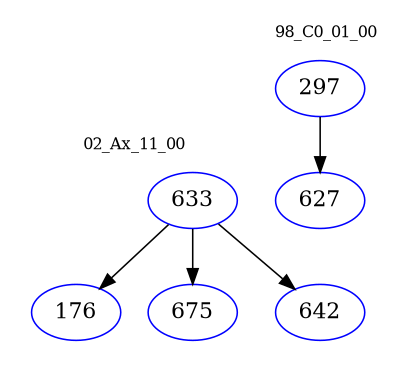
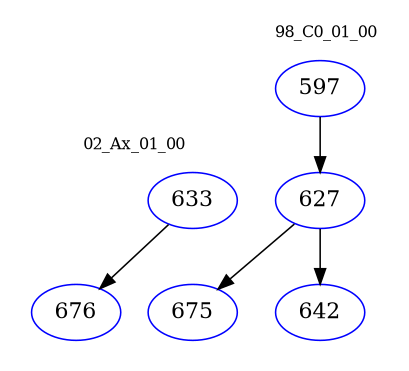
node "297": label "297" -> "597"
cluster "02_Ax_11_00": label "02_Ax_11_00" -> "02_Ax_01_00"
edge "633" -> "642": now "627" -> "642"
edge "633" -> "675": now "627" -> "675"
node "176": label "176" -> "676"
